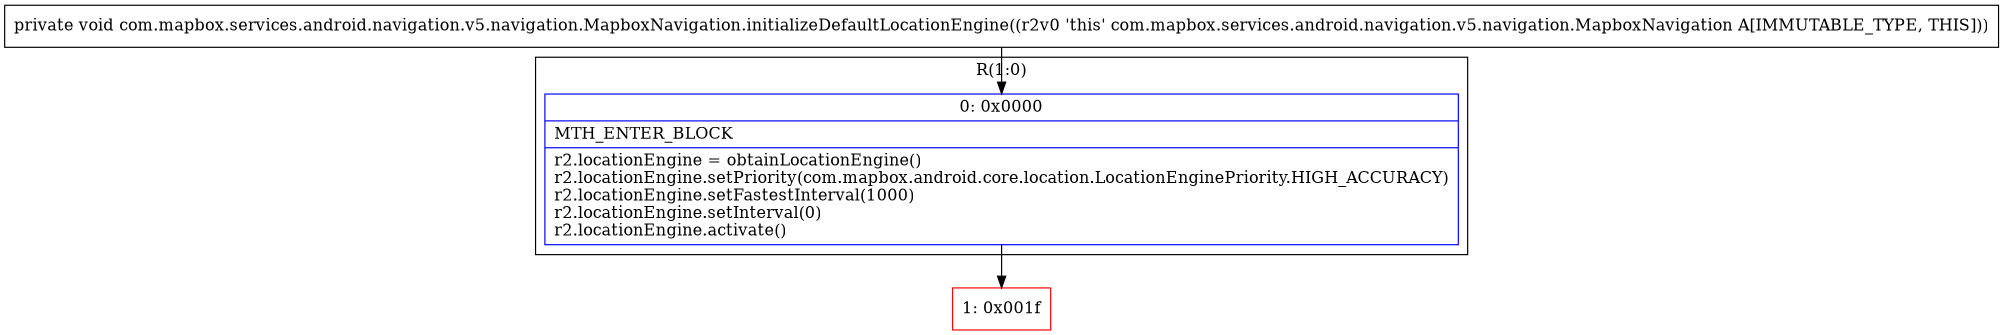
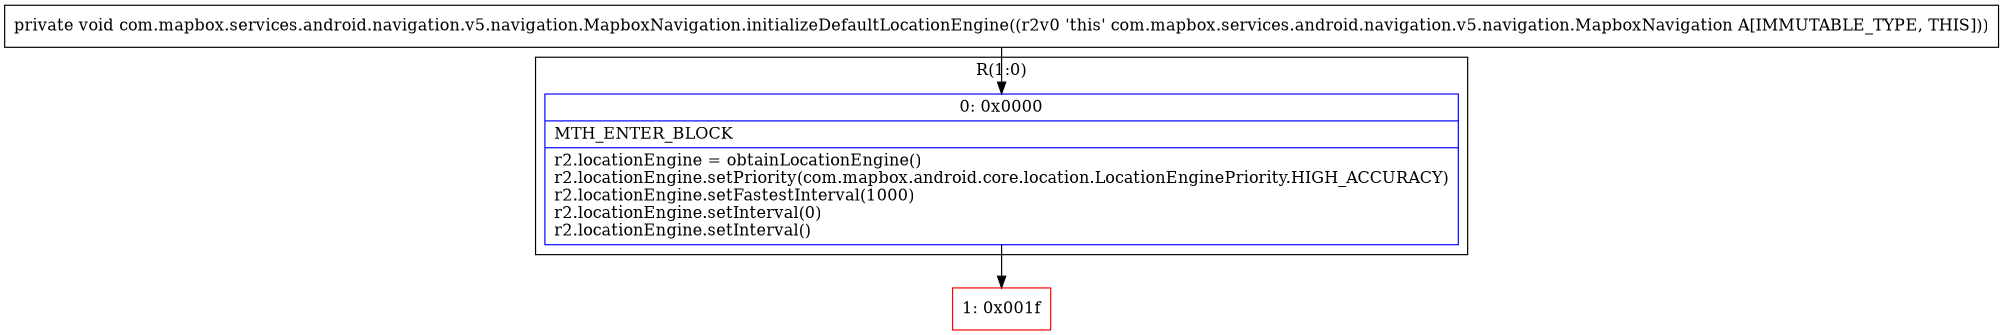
node "0: 0x0000": text "r2.locationEngine.activate()" -> "r2.locationEngine.setInterval()"
